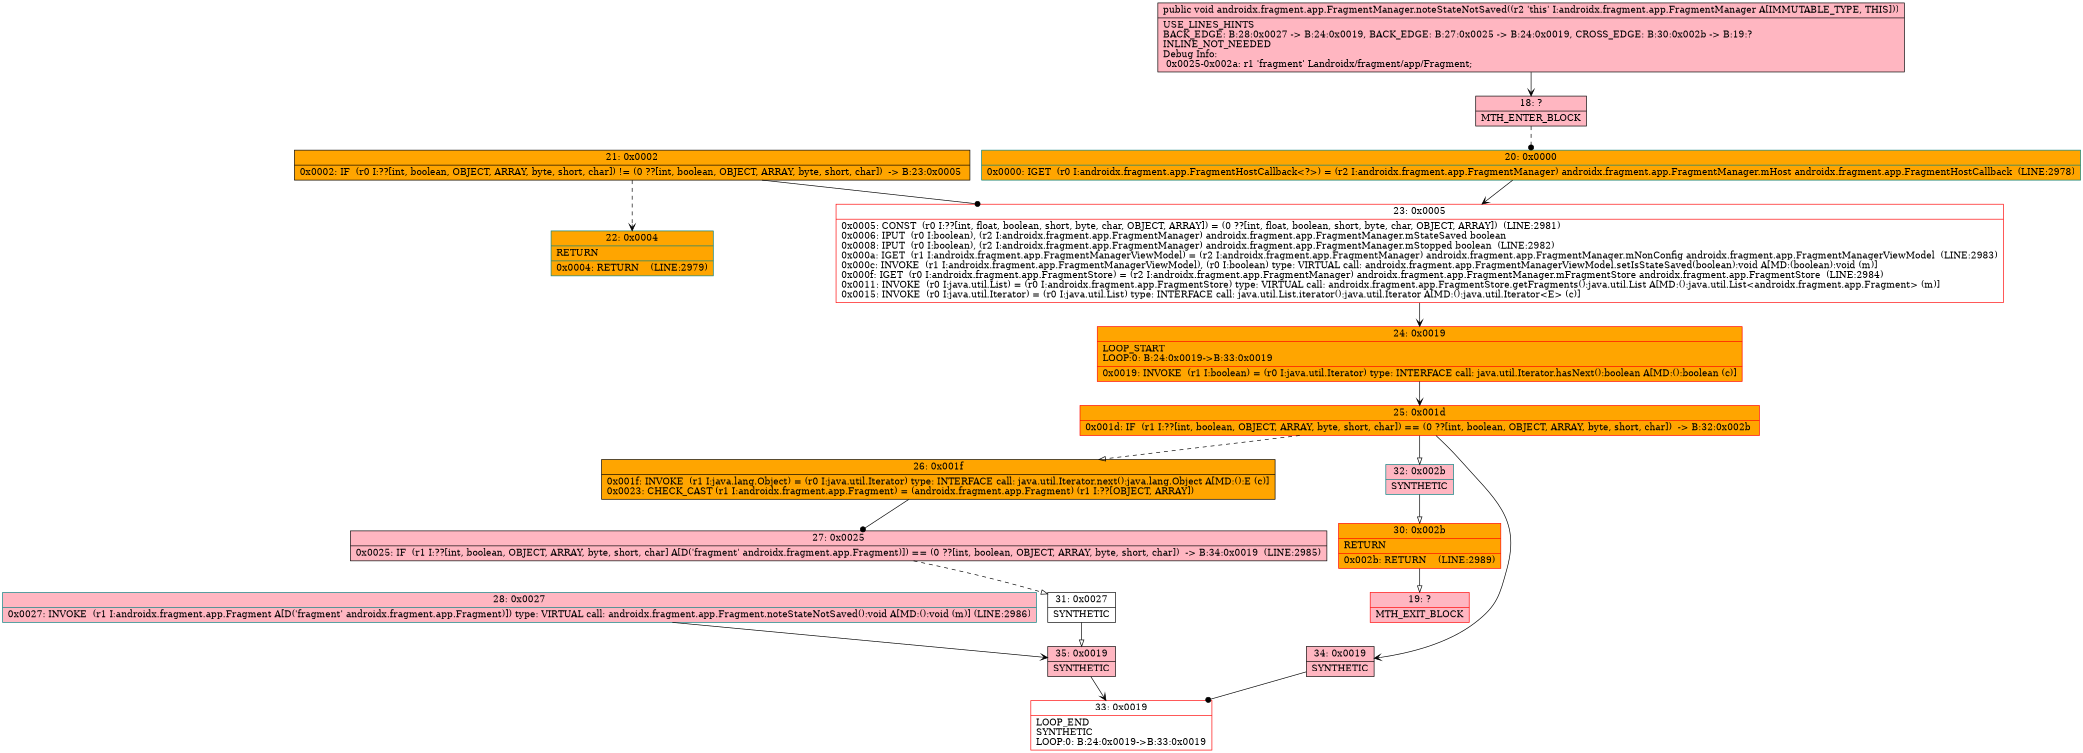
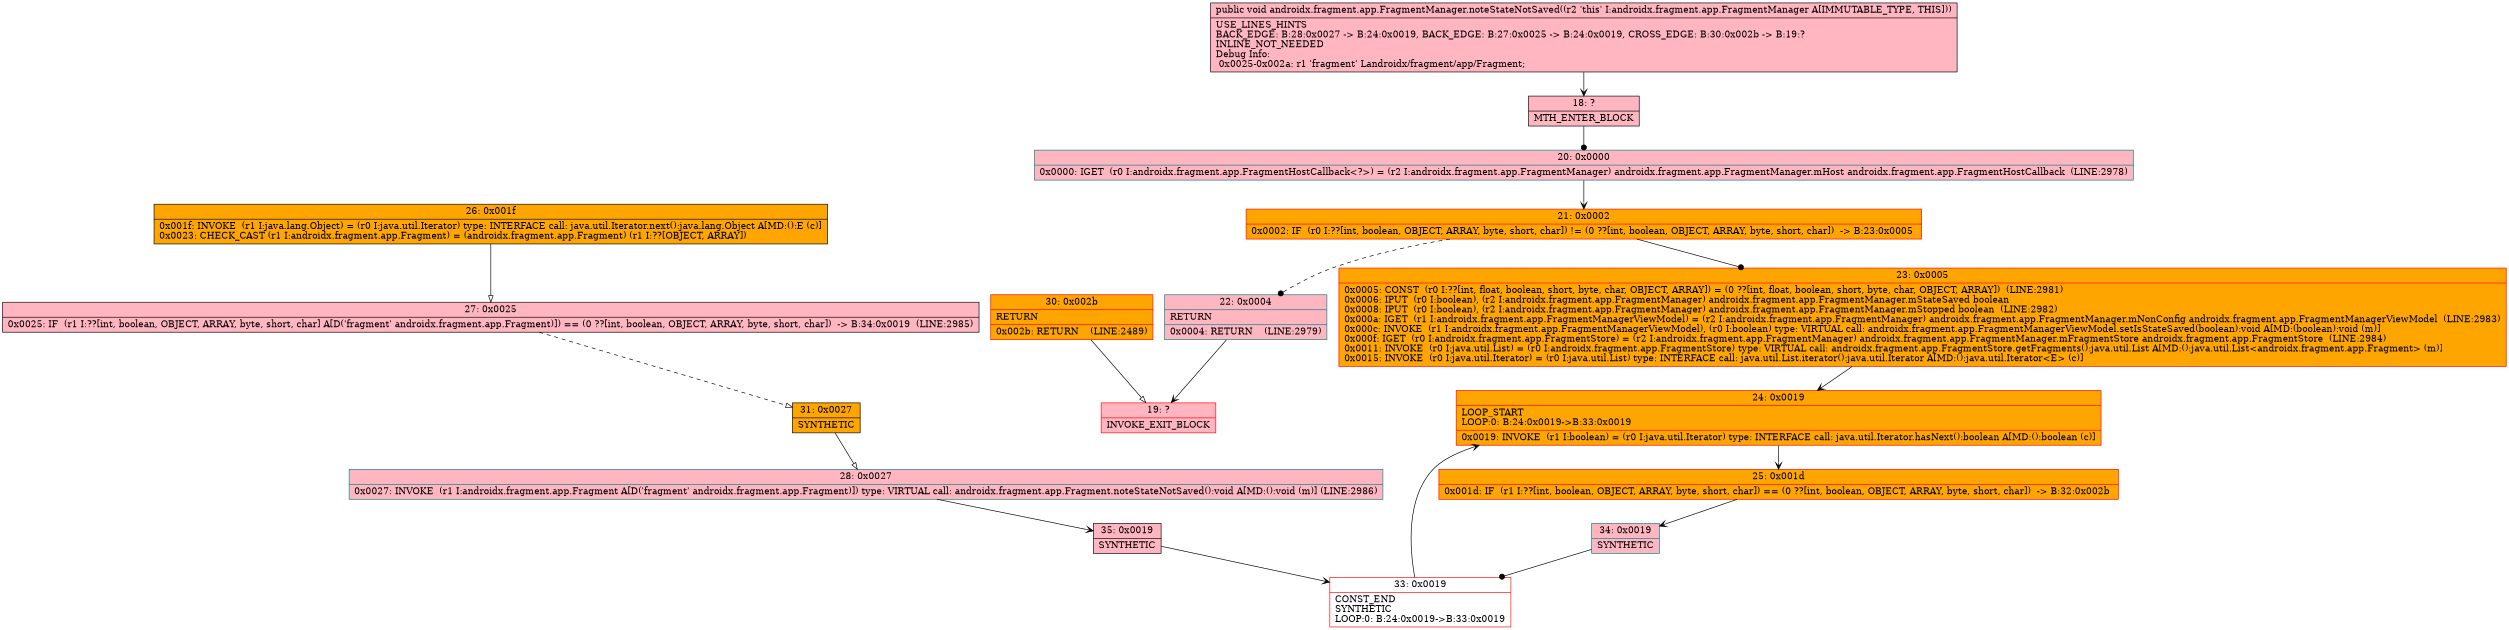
edge "18: ?" -> "20: 0x0000": style dashed -> solid
node "21: 0x0002": color black -> red
node "20: 0x0000": fillcolor orange -> lightpink
edge "20: 0x0000" -> "23: 0x0005": now "20: 0x0000" -> "21: 0x0002"
edge "21: 0x0002" -> "22: 0x0004": arrowhead vee -> dot
node "22: 0x0004": fillcolor orange -> lightpink
node "23: 0x0005": fillcolor white -> orange
edge "22: 0x0004" -> "19: ?": added
edge "25: 0x001d" -> "26: 0x001f": removed
node "32: 0x002b": removed
edge "33: 0x0019" -> "24: 0x0019": added
edge "26: 0x001f" -> "27: 0x0025": arrowhead dot -> onormal
node "30: 0x002b": text "0x002b: RETURN    (LINE:2989)" -> "0x002b: RETURN    (LINE:2489)"
node "31: 0x0027": fillcolor white -> orange
node "19: ?": text "MTH_EXIT_BLOCK" -> "INVOKE_EXIT_BLOCK"
edge "31: 0x0027" -> "35: 0x0019": now "31: 0x0027" -> "28: 0x0027"
node "34: 0x0019": color black -> teal
node "33: 0x0019": text "LOOP_END" -> "CONST_END"
